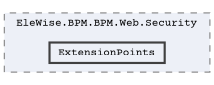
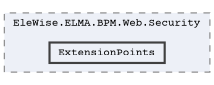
cluster "EleWise.BPM.BPM.Web.Security": label "EleWise.BPM.BPM.Web.Security" -> "EleWise.ELMA.BPM.Web.Security"
